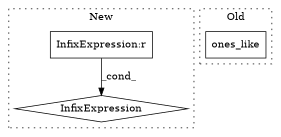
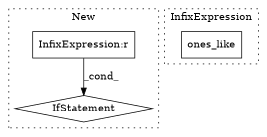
cluster "Old": label "Old" -> "InfixExpression"
node "InfixExpression": label "InfixExpression" -> "IfStatement"
